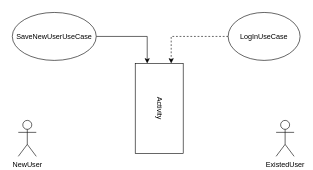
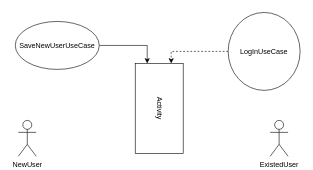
node "SaveNewUserUseCase": moved (54, 36) -> (57, 45)
node "LogInUseCase": size 72x48 -> 72x78
node "ExistedUser": moved (285, 138) -> (279, 138)
